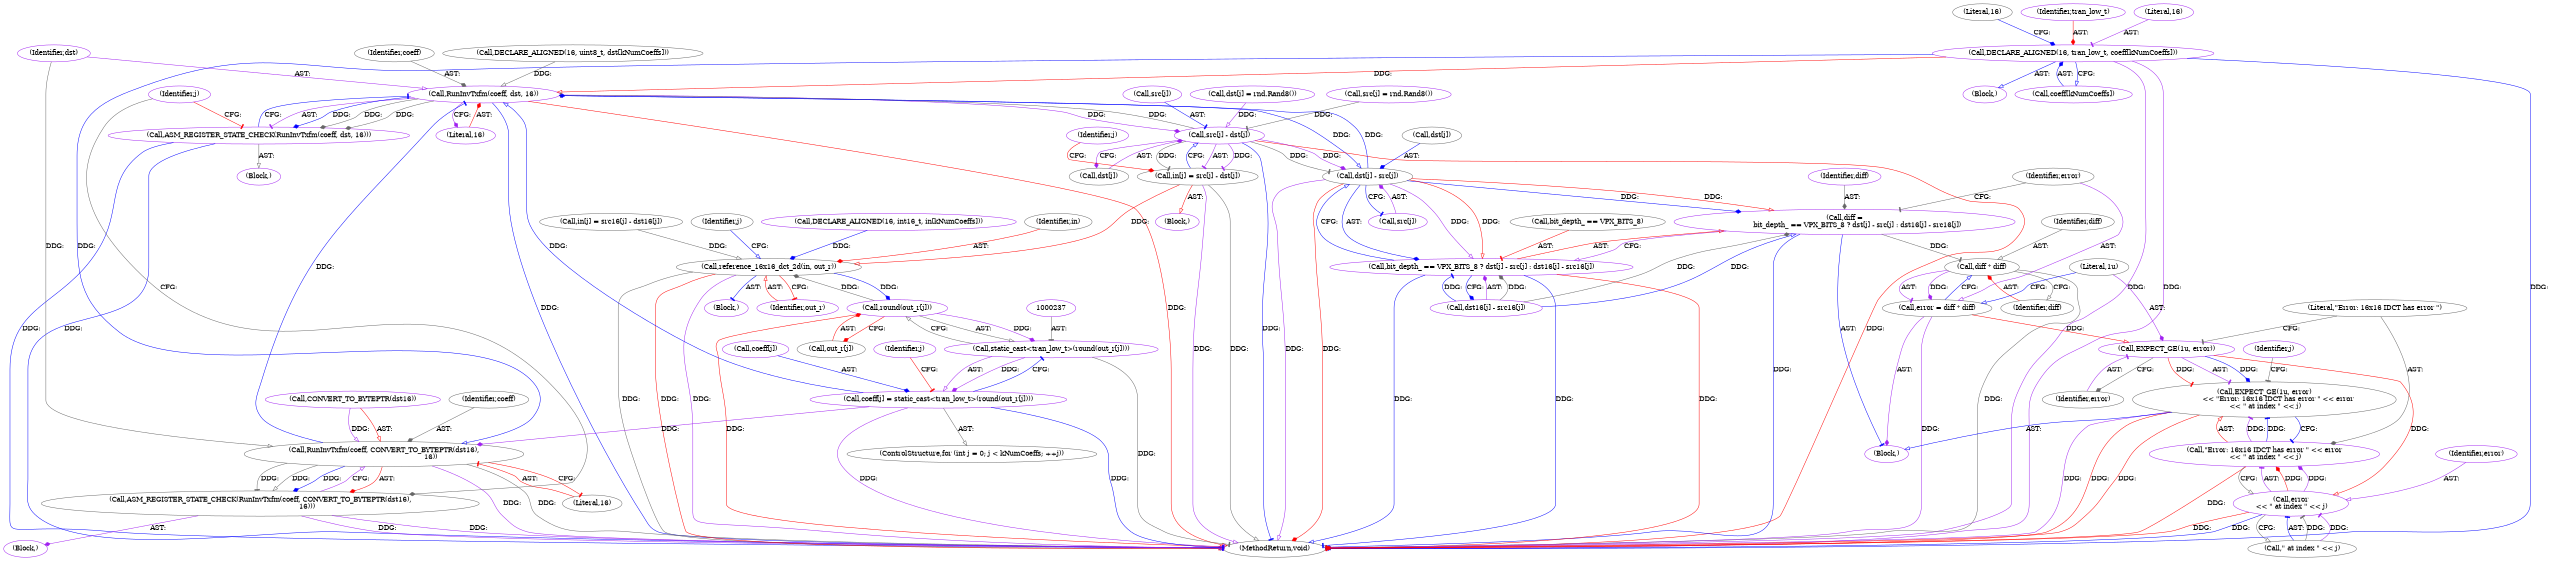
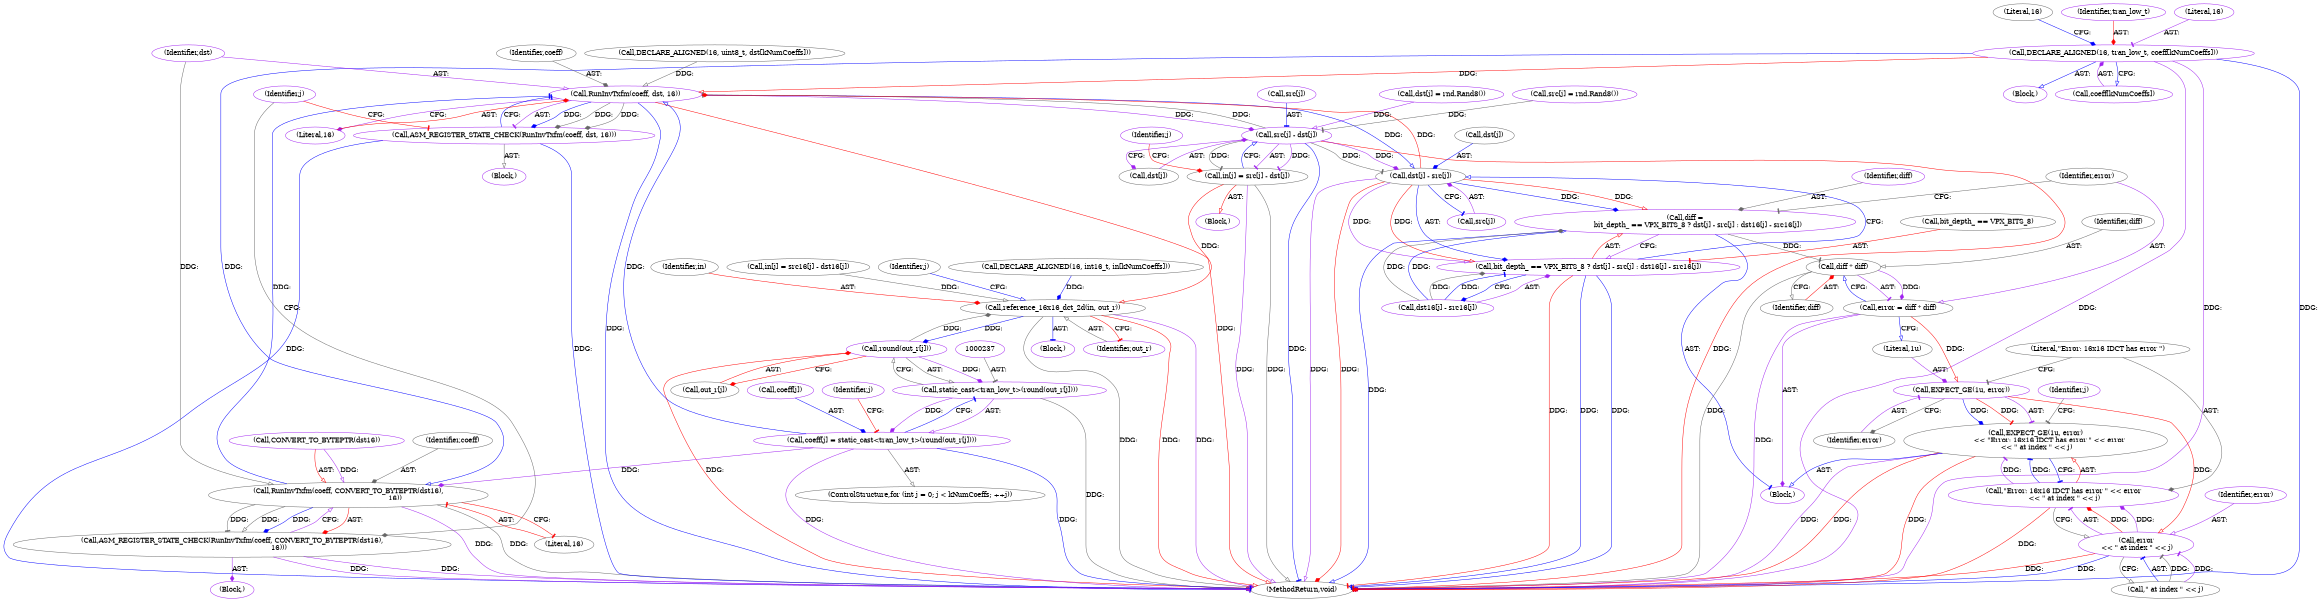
edge "(Call,coeff[kNumCoeffs])" -> "(Call,DECLARE_ALIGNED(16, tran_low_t, coeff[kNumCoeffs]))": color blue -> purple
edge "(Call,dst[j] - src[j])" -> "(Call,RunInvTxfm(coeff, dst, 16))": color blue -> red
node "(Call,DECLARE_ALIGNED(16, int16_t, in[kNumCoeffs]))": color purple -> gray40
edge "(Literal,1u)" -> "(Call,error = diff * diff)": reversed
edge "(Identifier,out_r)" -> "(Call,reference_16x16_dct_2d(in, out_r))": color red -> gray40
